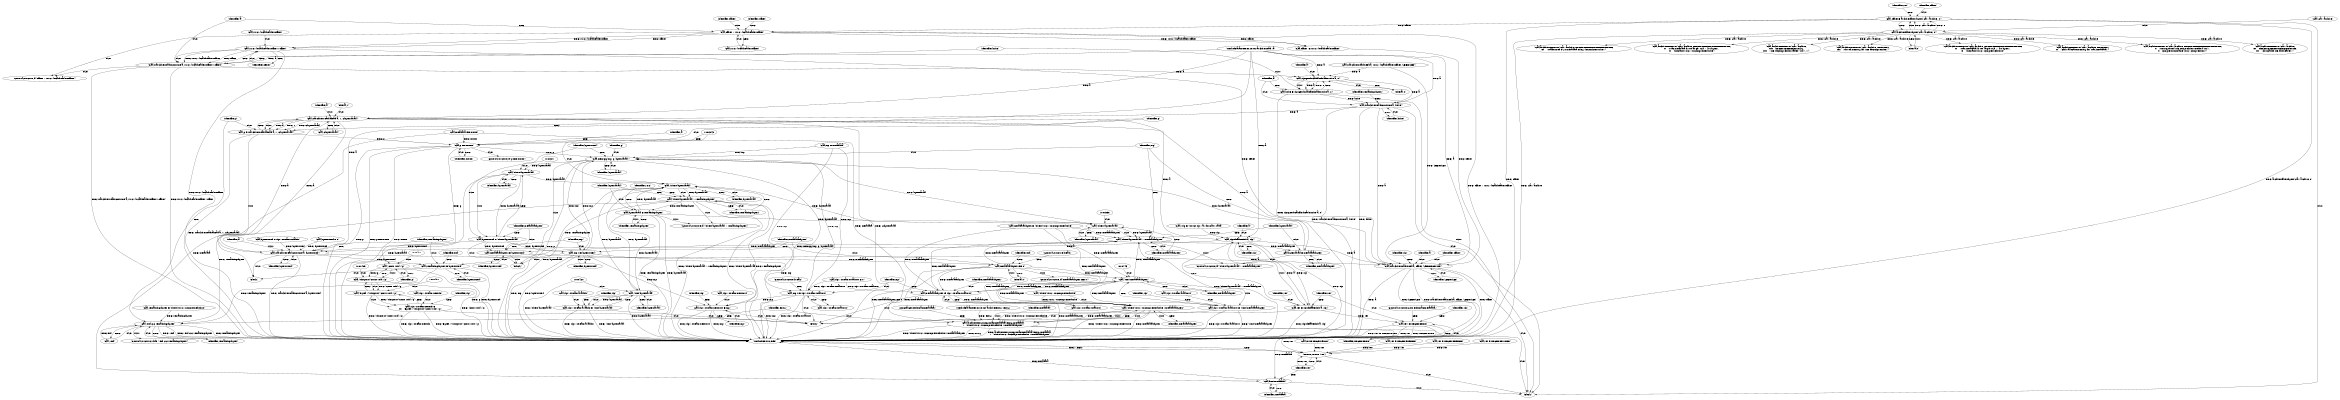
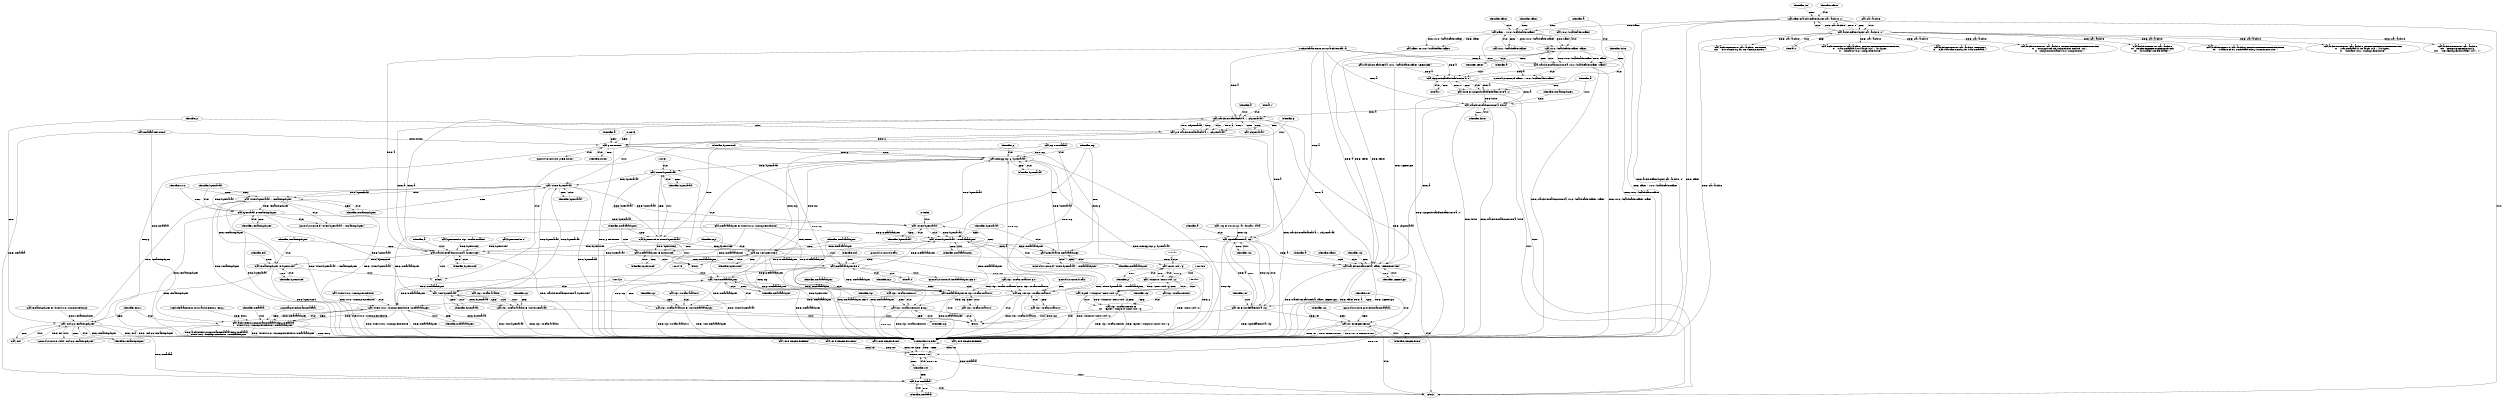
edge "(Call,(uInt)metadata_bytes)" -> "(MethodReturn,RET)": added, label "DDG: metadata_bytes"
